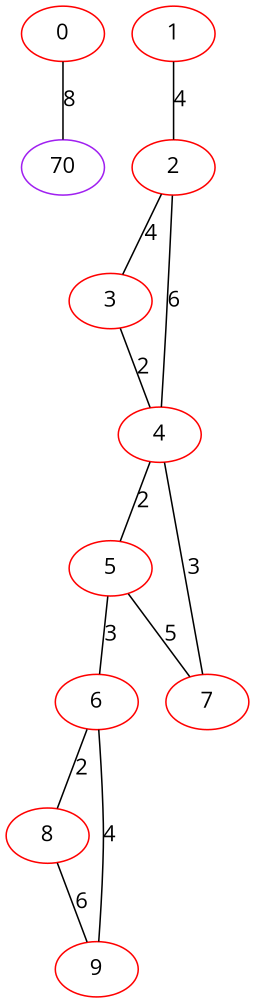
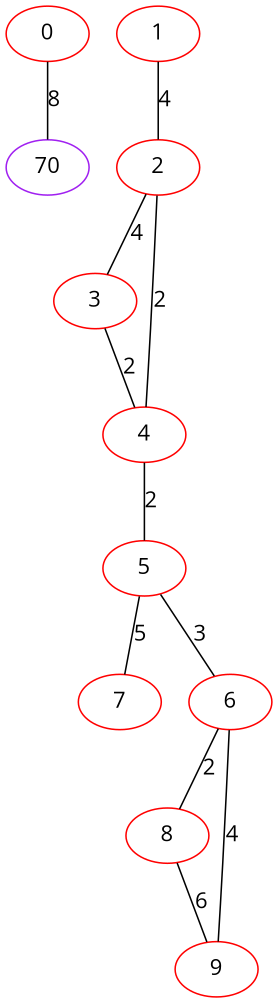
edge "2" -- "4": label "6" -> "2"
edge "4" -- "7": removed, label "3"
